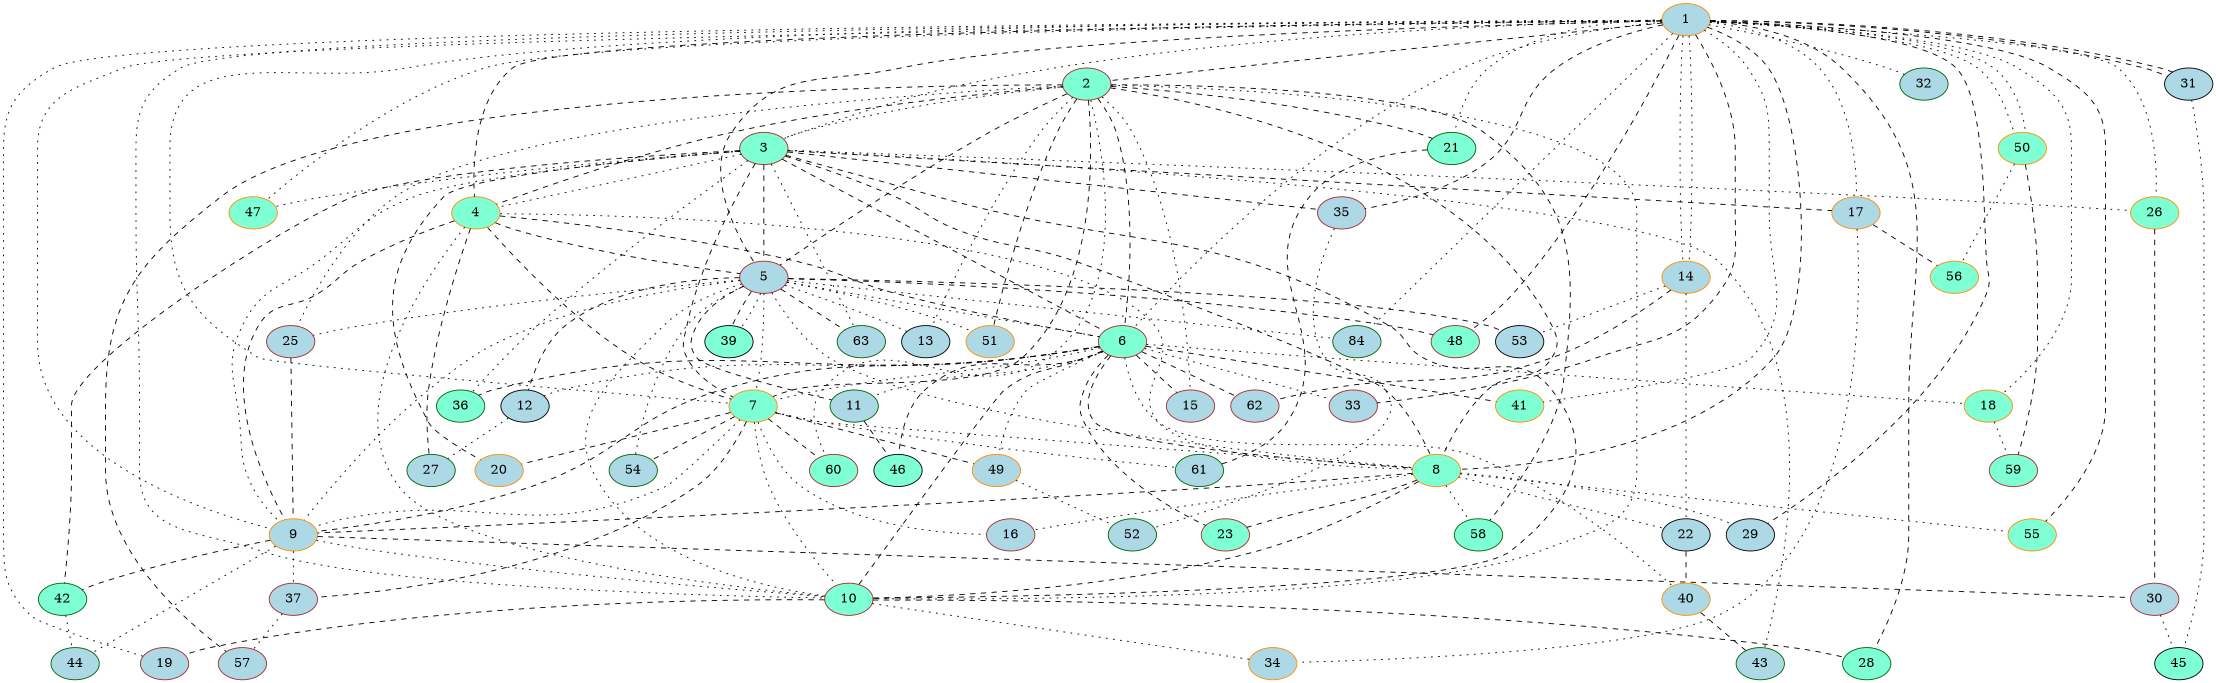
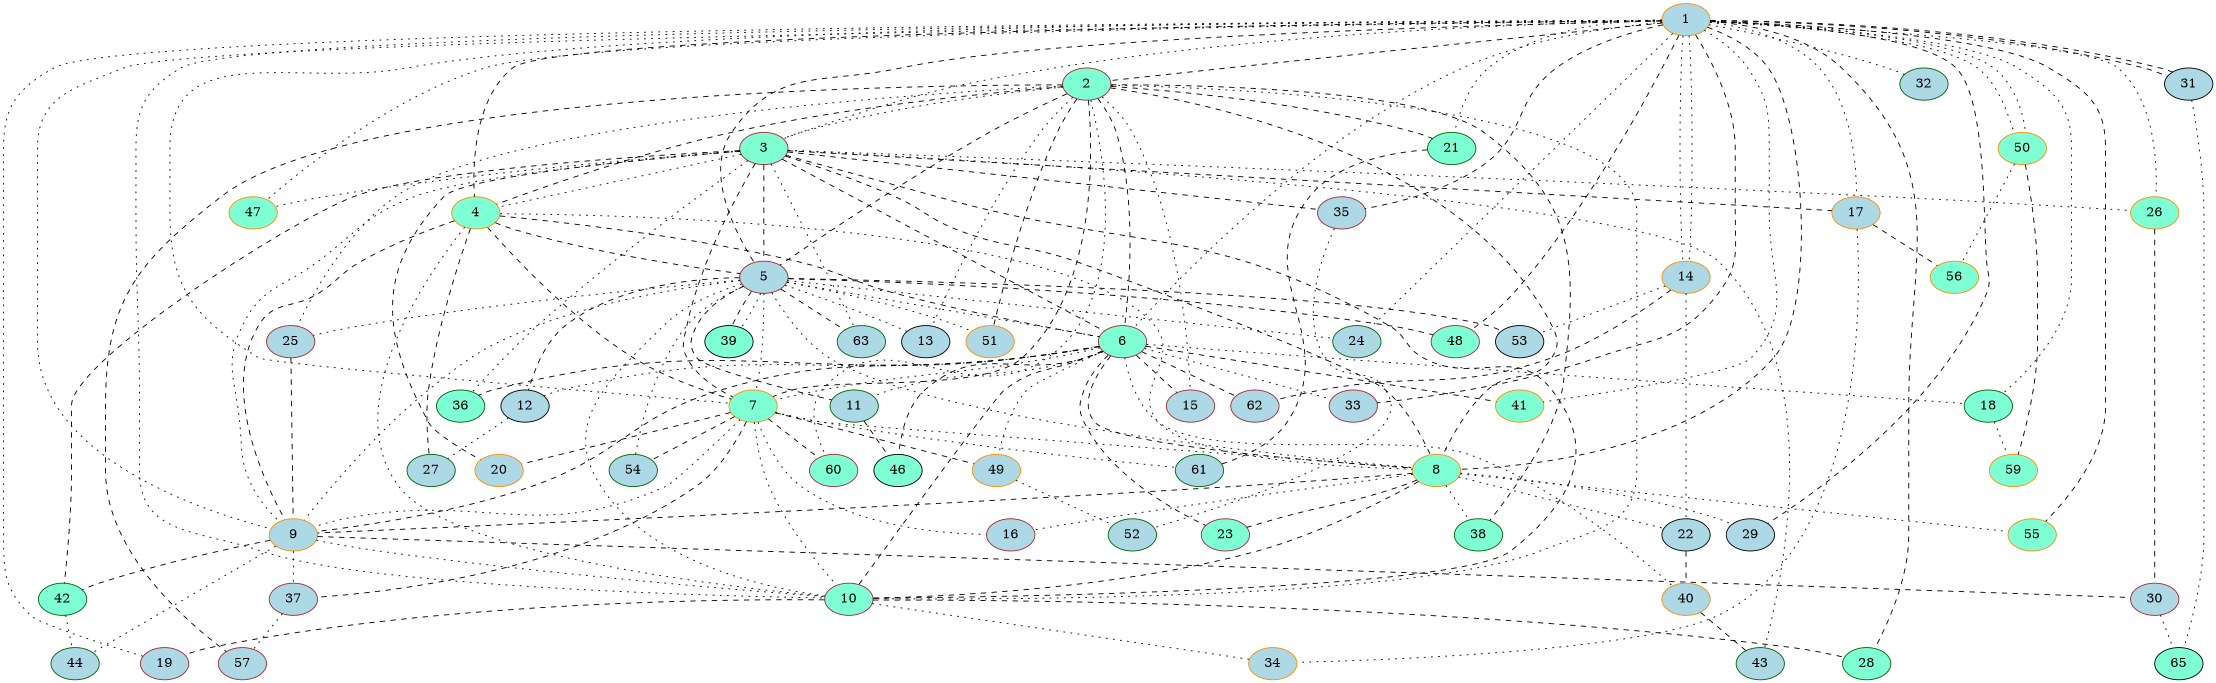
node "84": label "84" -> "24"
node "18": color darkorange -> darkgreen
node "59": color brown -> darkorange
node "58": label "58" -> "38"
node "45": label "45" -> "65"
